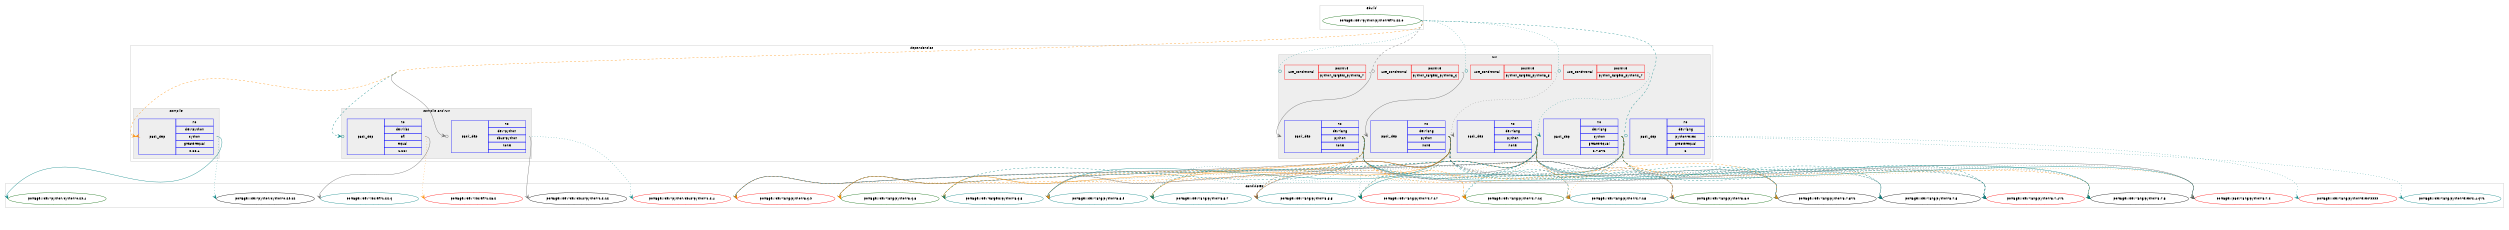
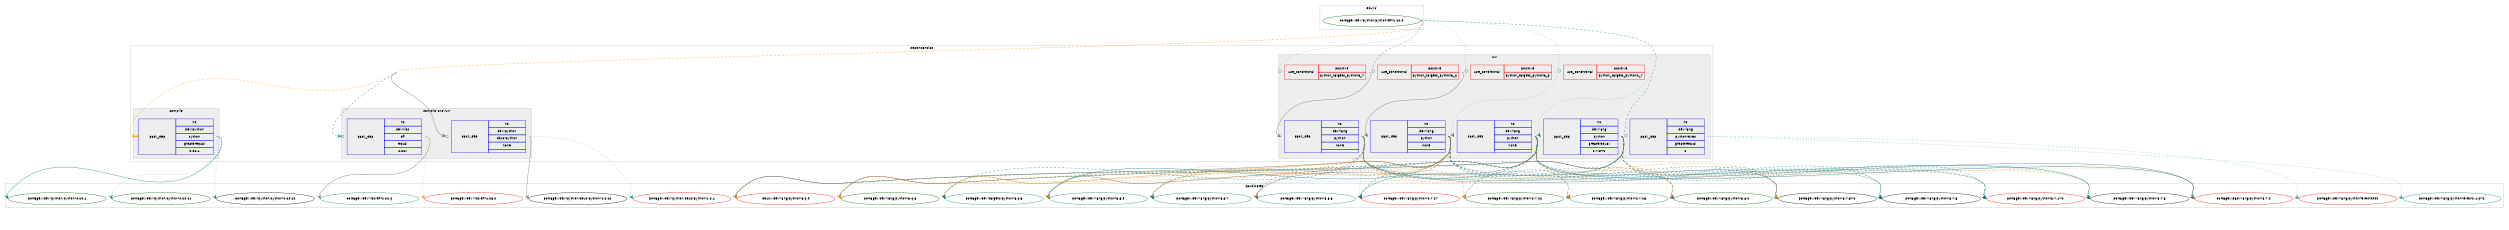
node "portage://dev-python/cython-0.29.14": added
node "portage://dev-dev/dbus-python-1.2.12": label "portage://dev-dev/dbus-python-1.2.12" -> "portage://dev-python/dbus-python-1.2.12"
node "portage://dev-lang/python-3.6.9": label "portage://dev-lang/python-3.6.9" -> "dbus://dev-lang/python-3.6.9"
